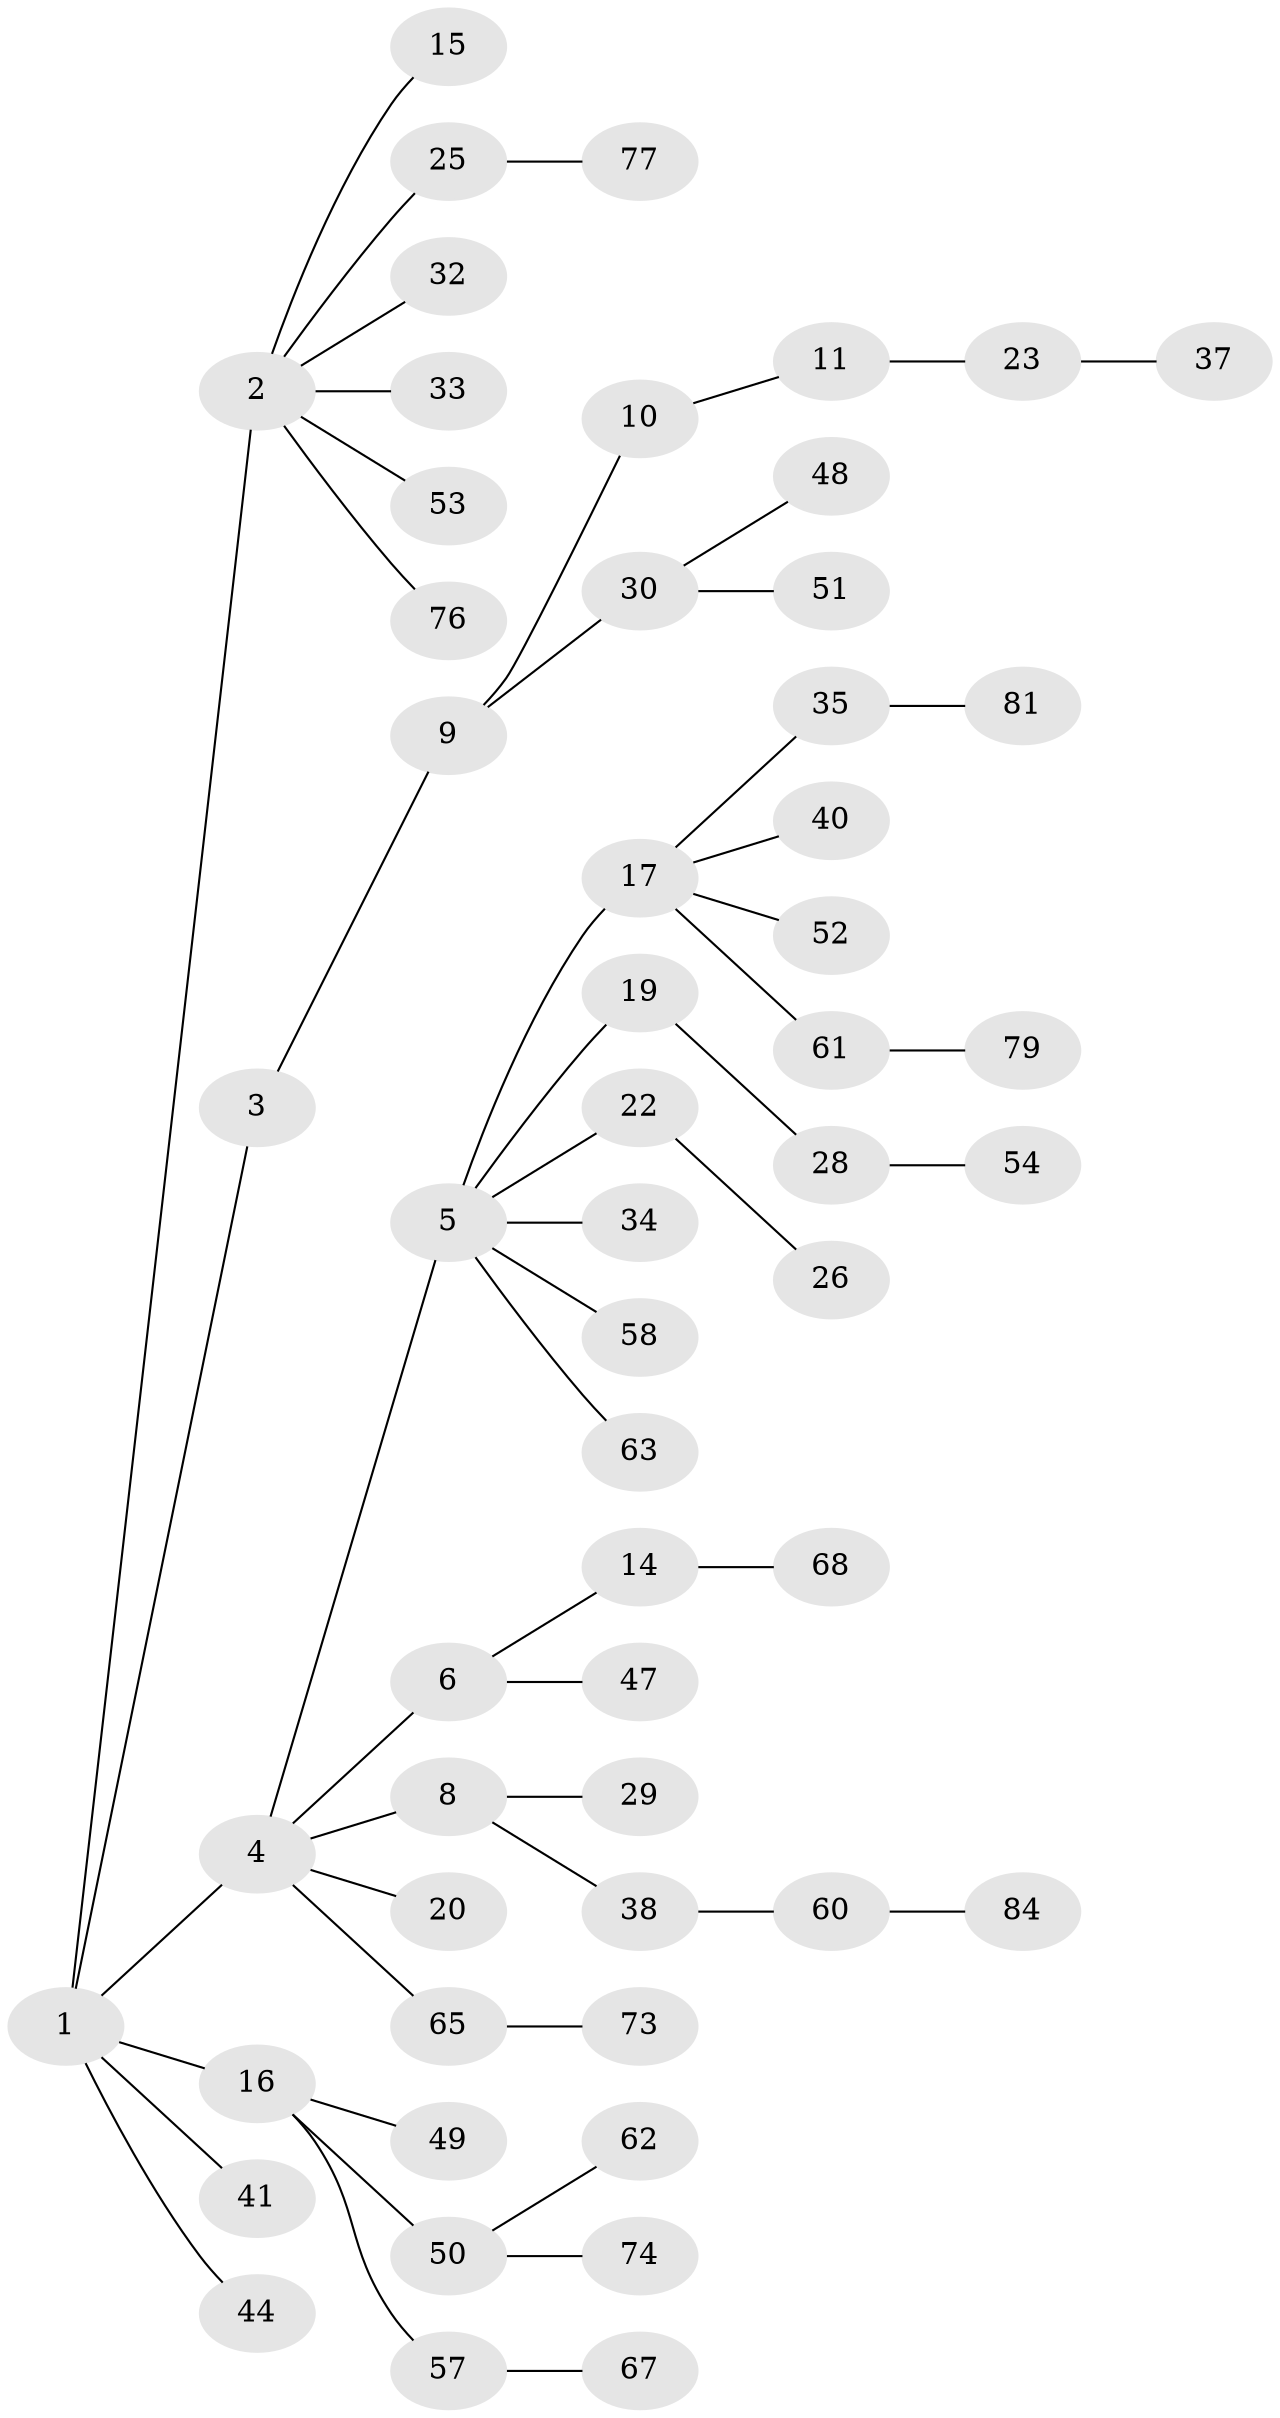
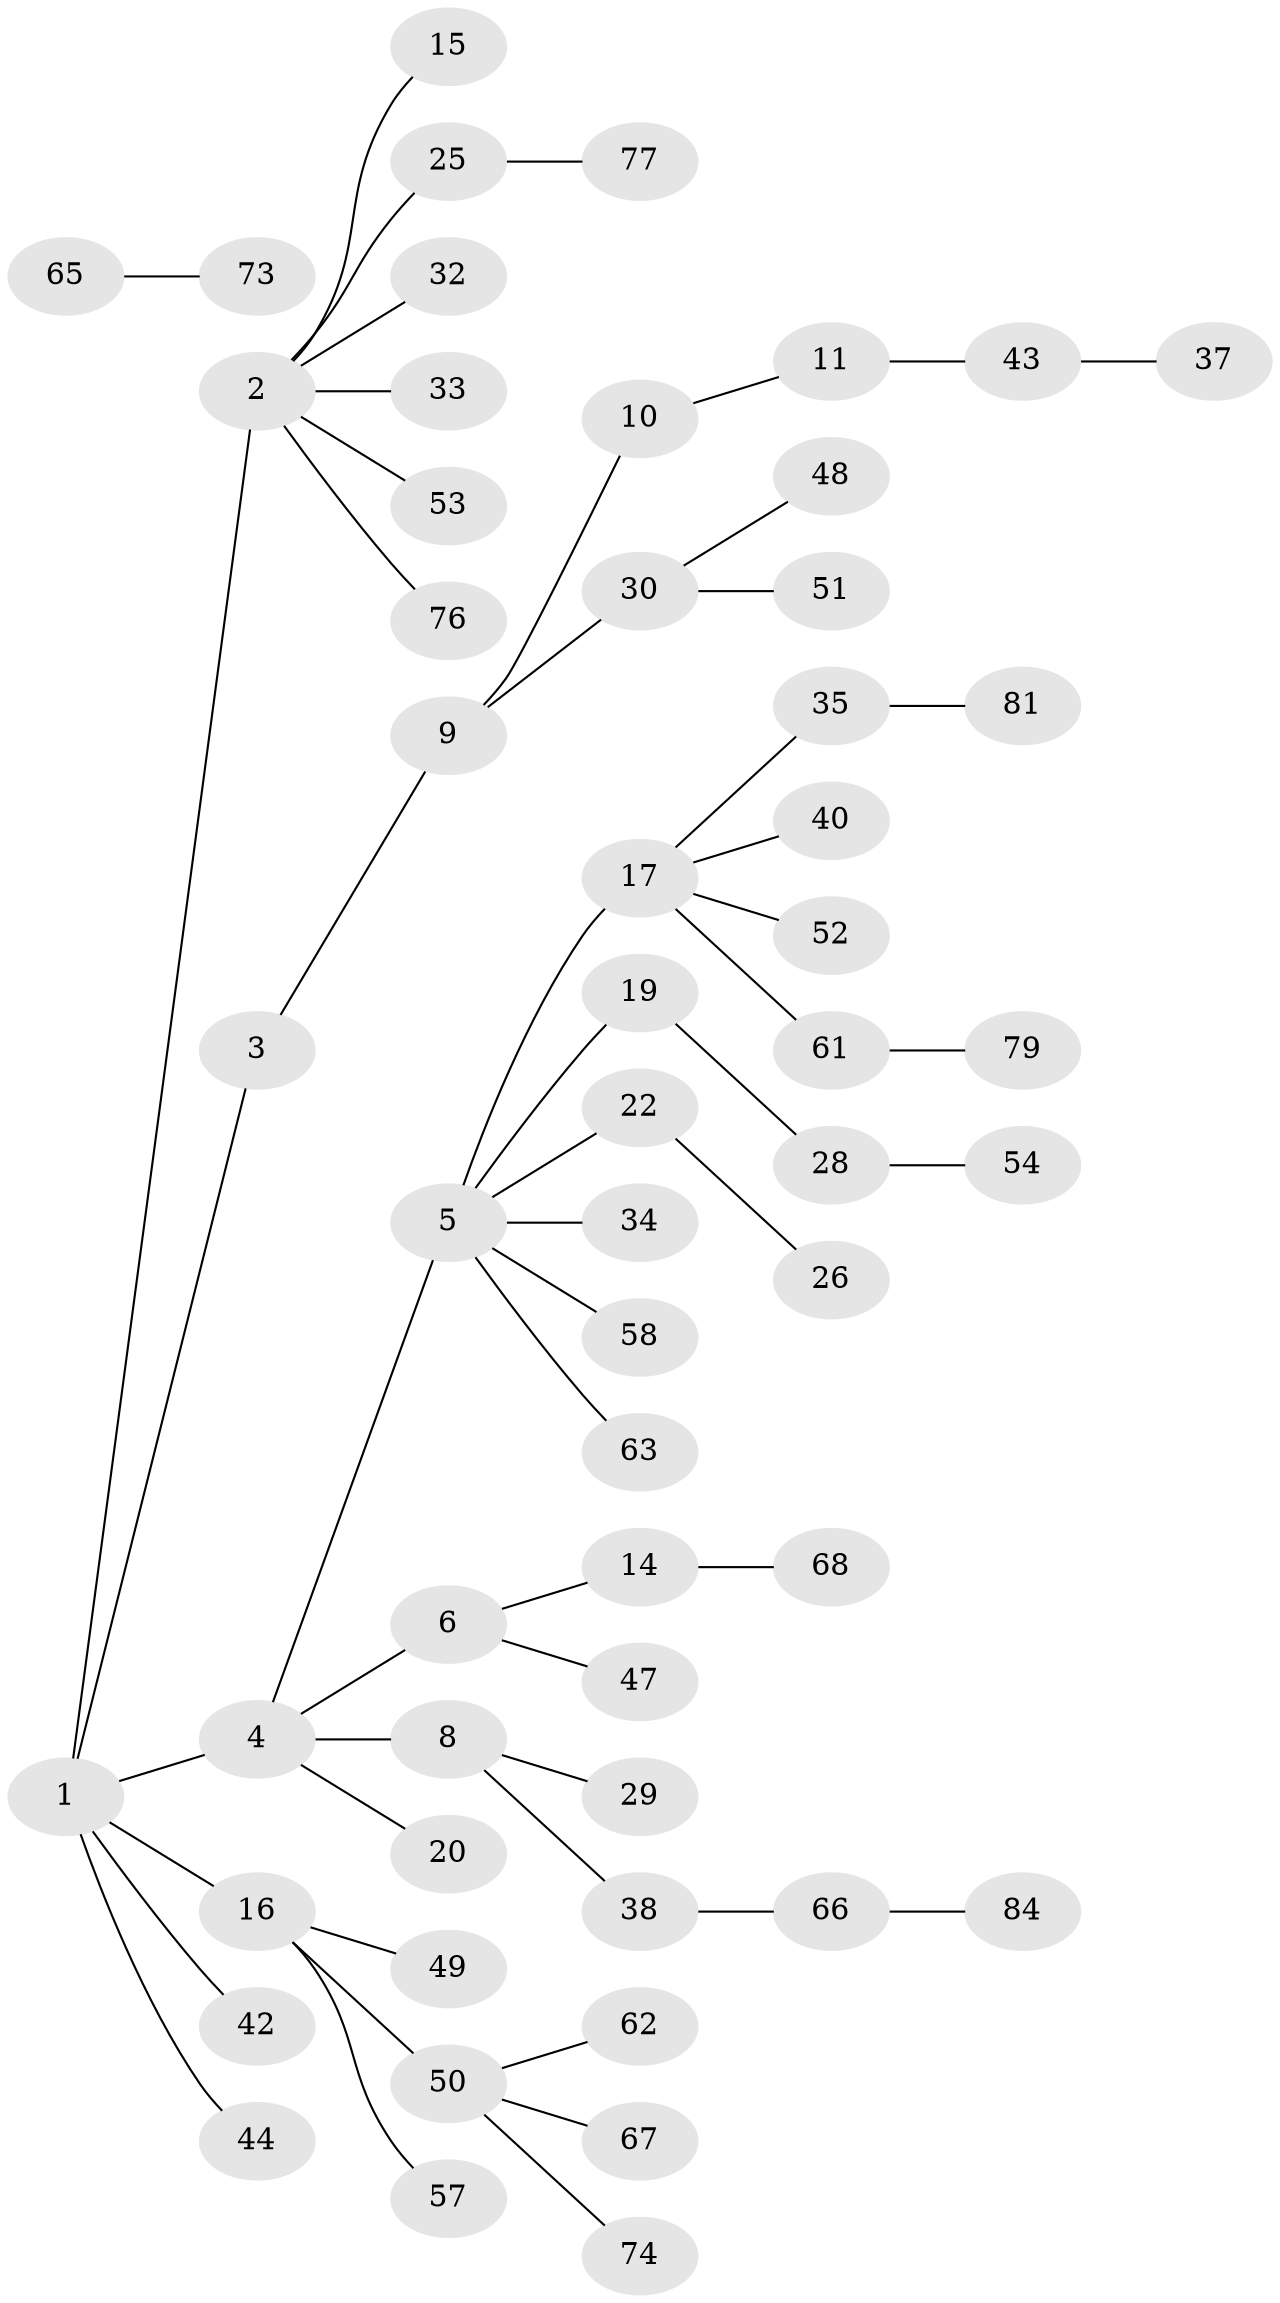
node "23": label "23" -> "43"
node "60": label "60" -> "66"
edge "4" -- "65": removed
node "41": label "41" -> "42"
edge "57" -- "67": now "50" -- "67"
